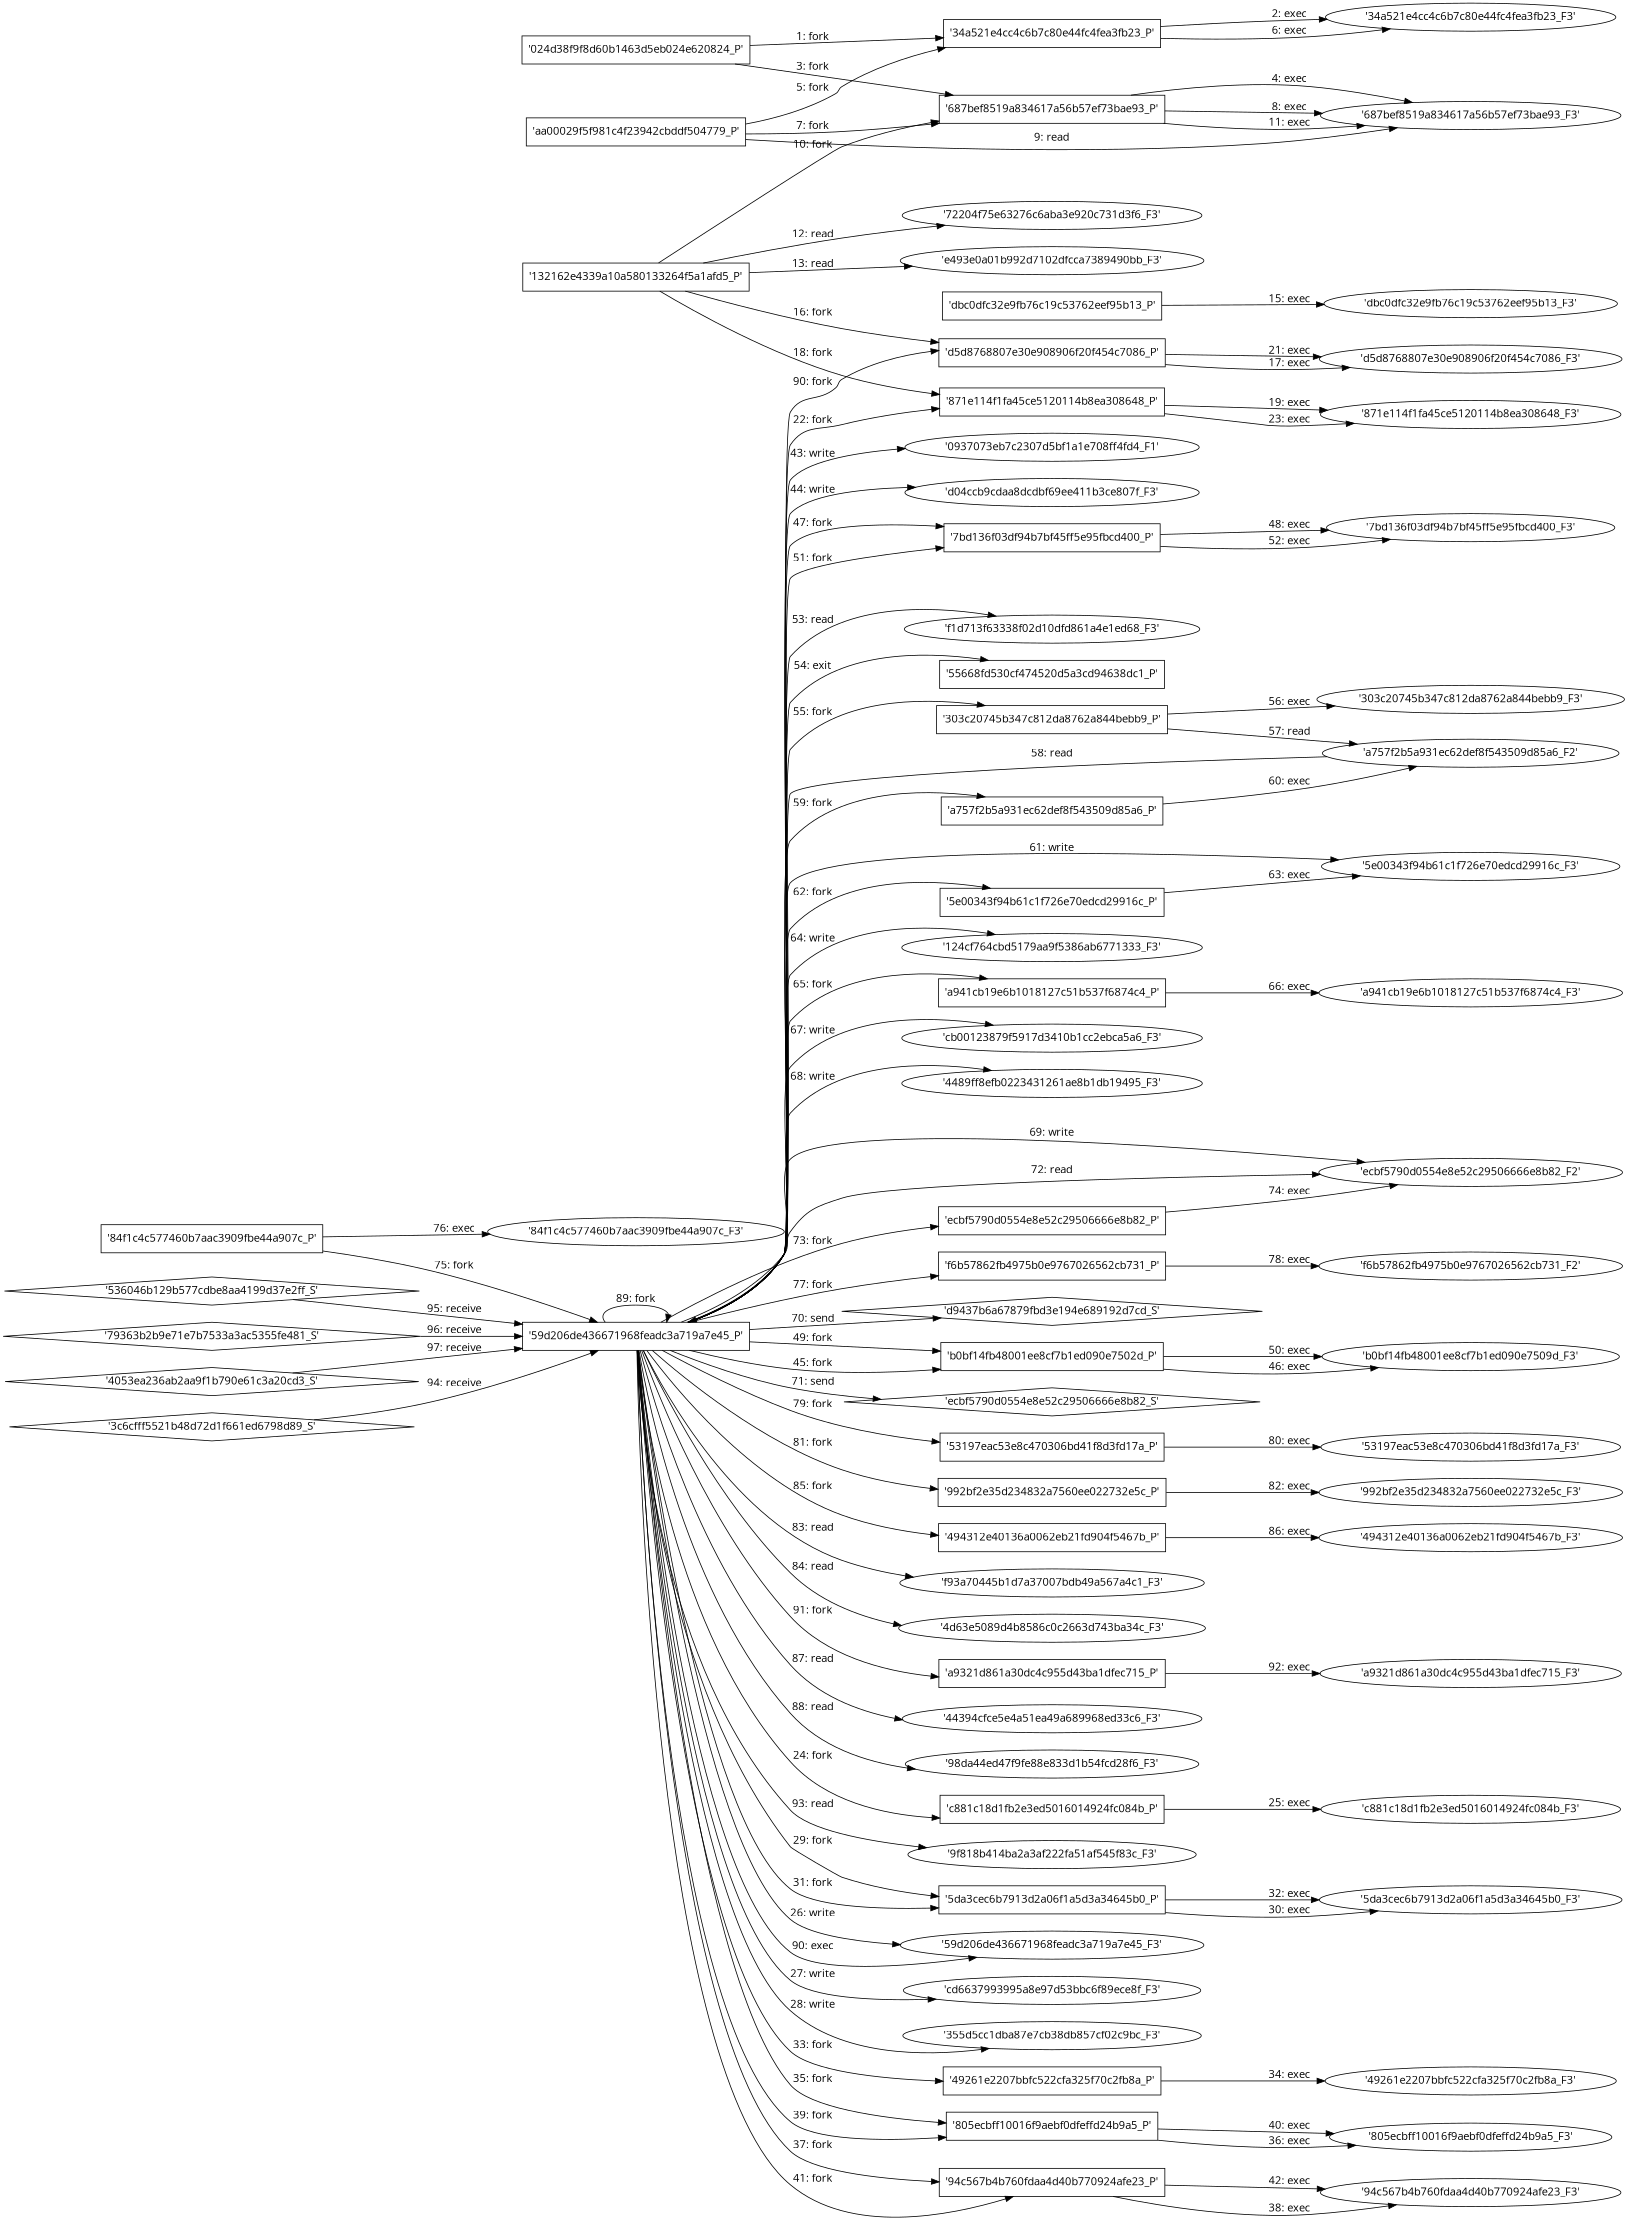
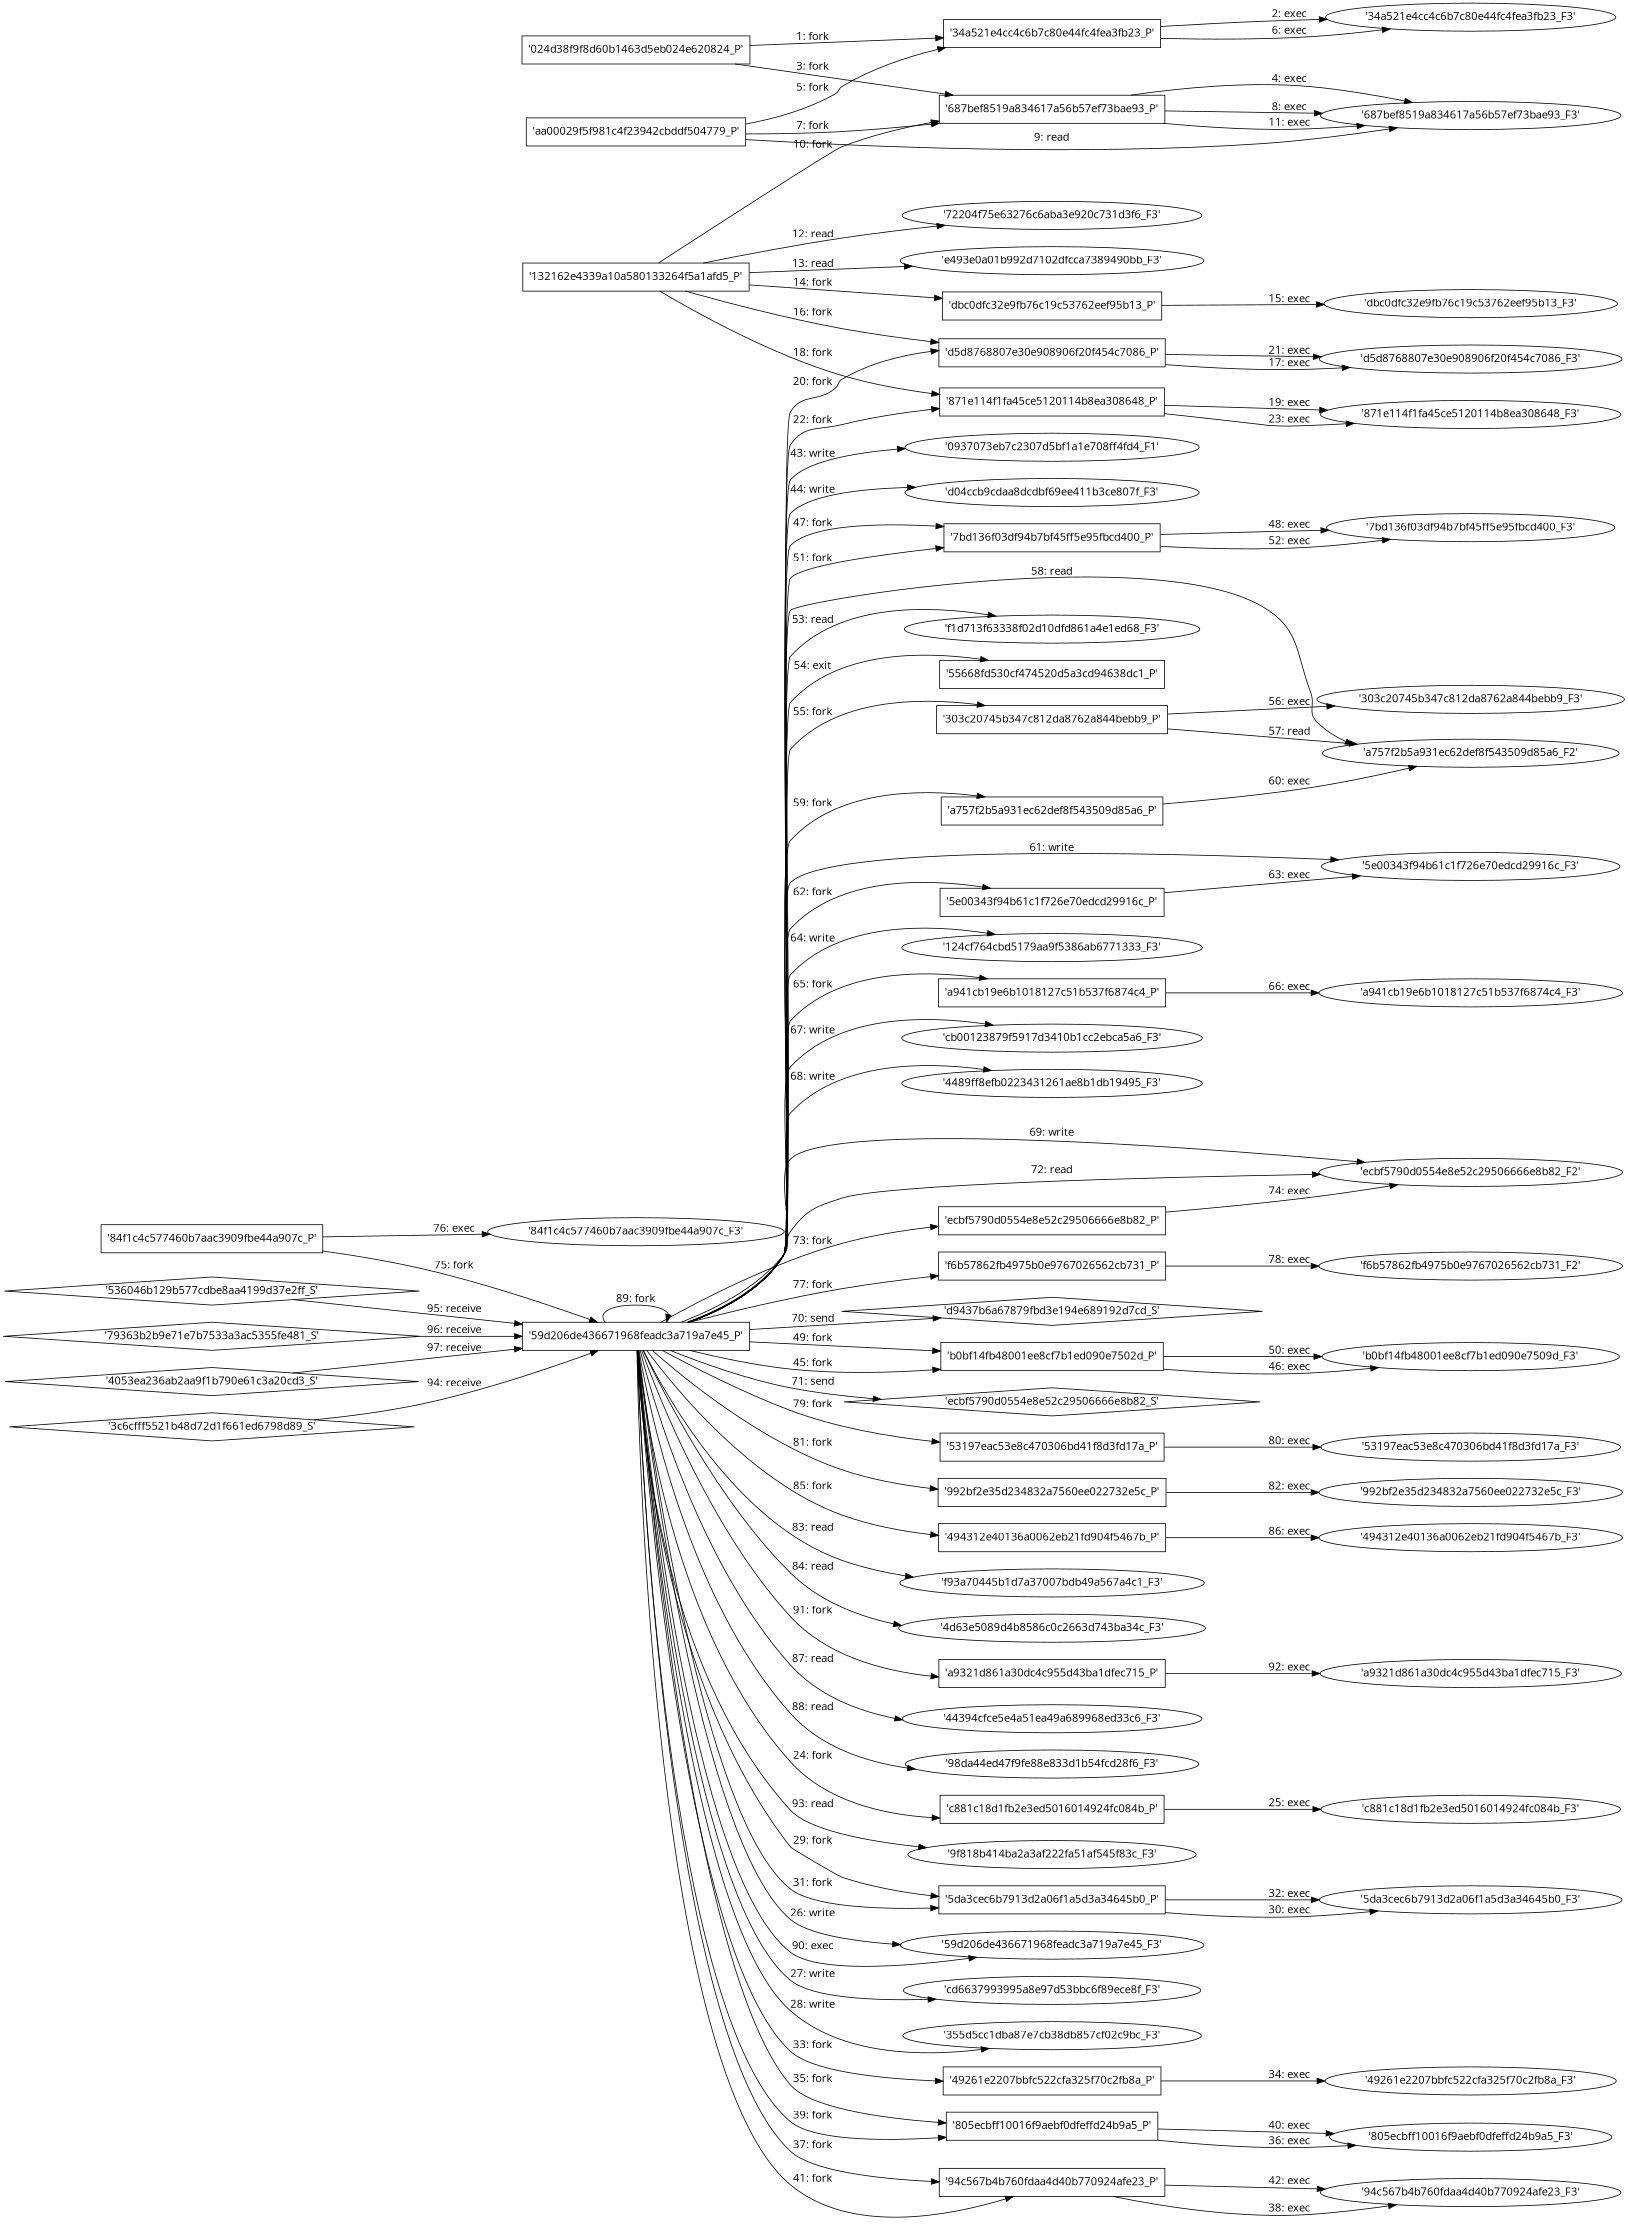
edge "'132162e4339a10a580133264f5a1afd5_P'" -> "'dbc0dfc32e9fb76c19c53762eef95b13_P'": added, label "14: fork"
edge "'59d206de436671968feadc3a719a7e45_P'" -> "'d5d8768807e30e908906f20f454c7086_P'": label "90: fork" -> "20: fork"
edge "'a757f2b5a931ec62def8f543509d85a6_F2'" -> "'59d206de436671968feadc3a719a7e45_P'": reversed
